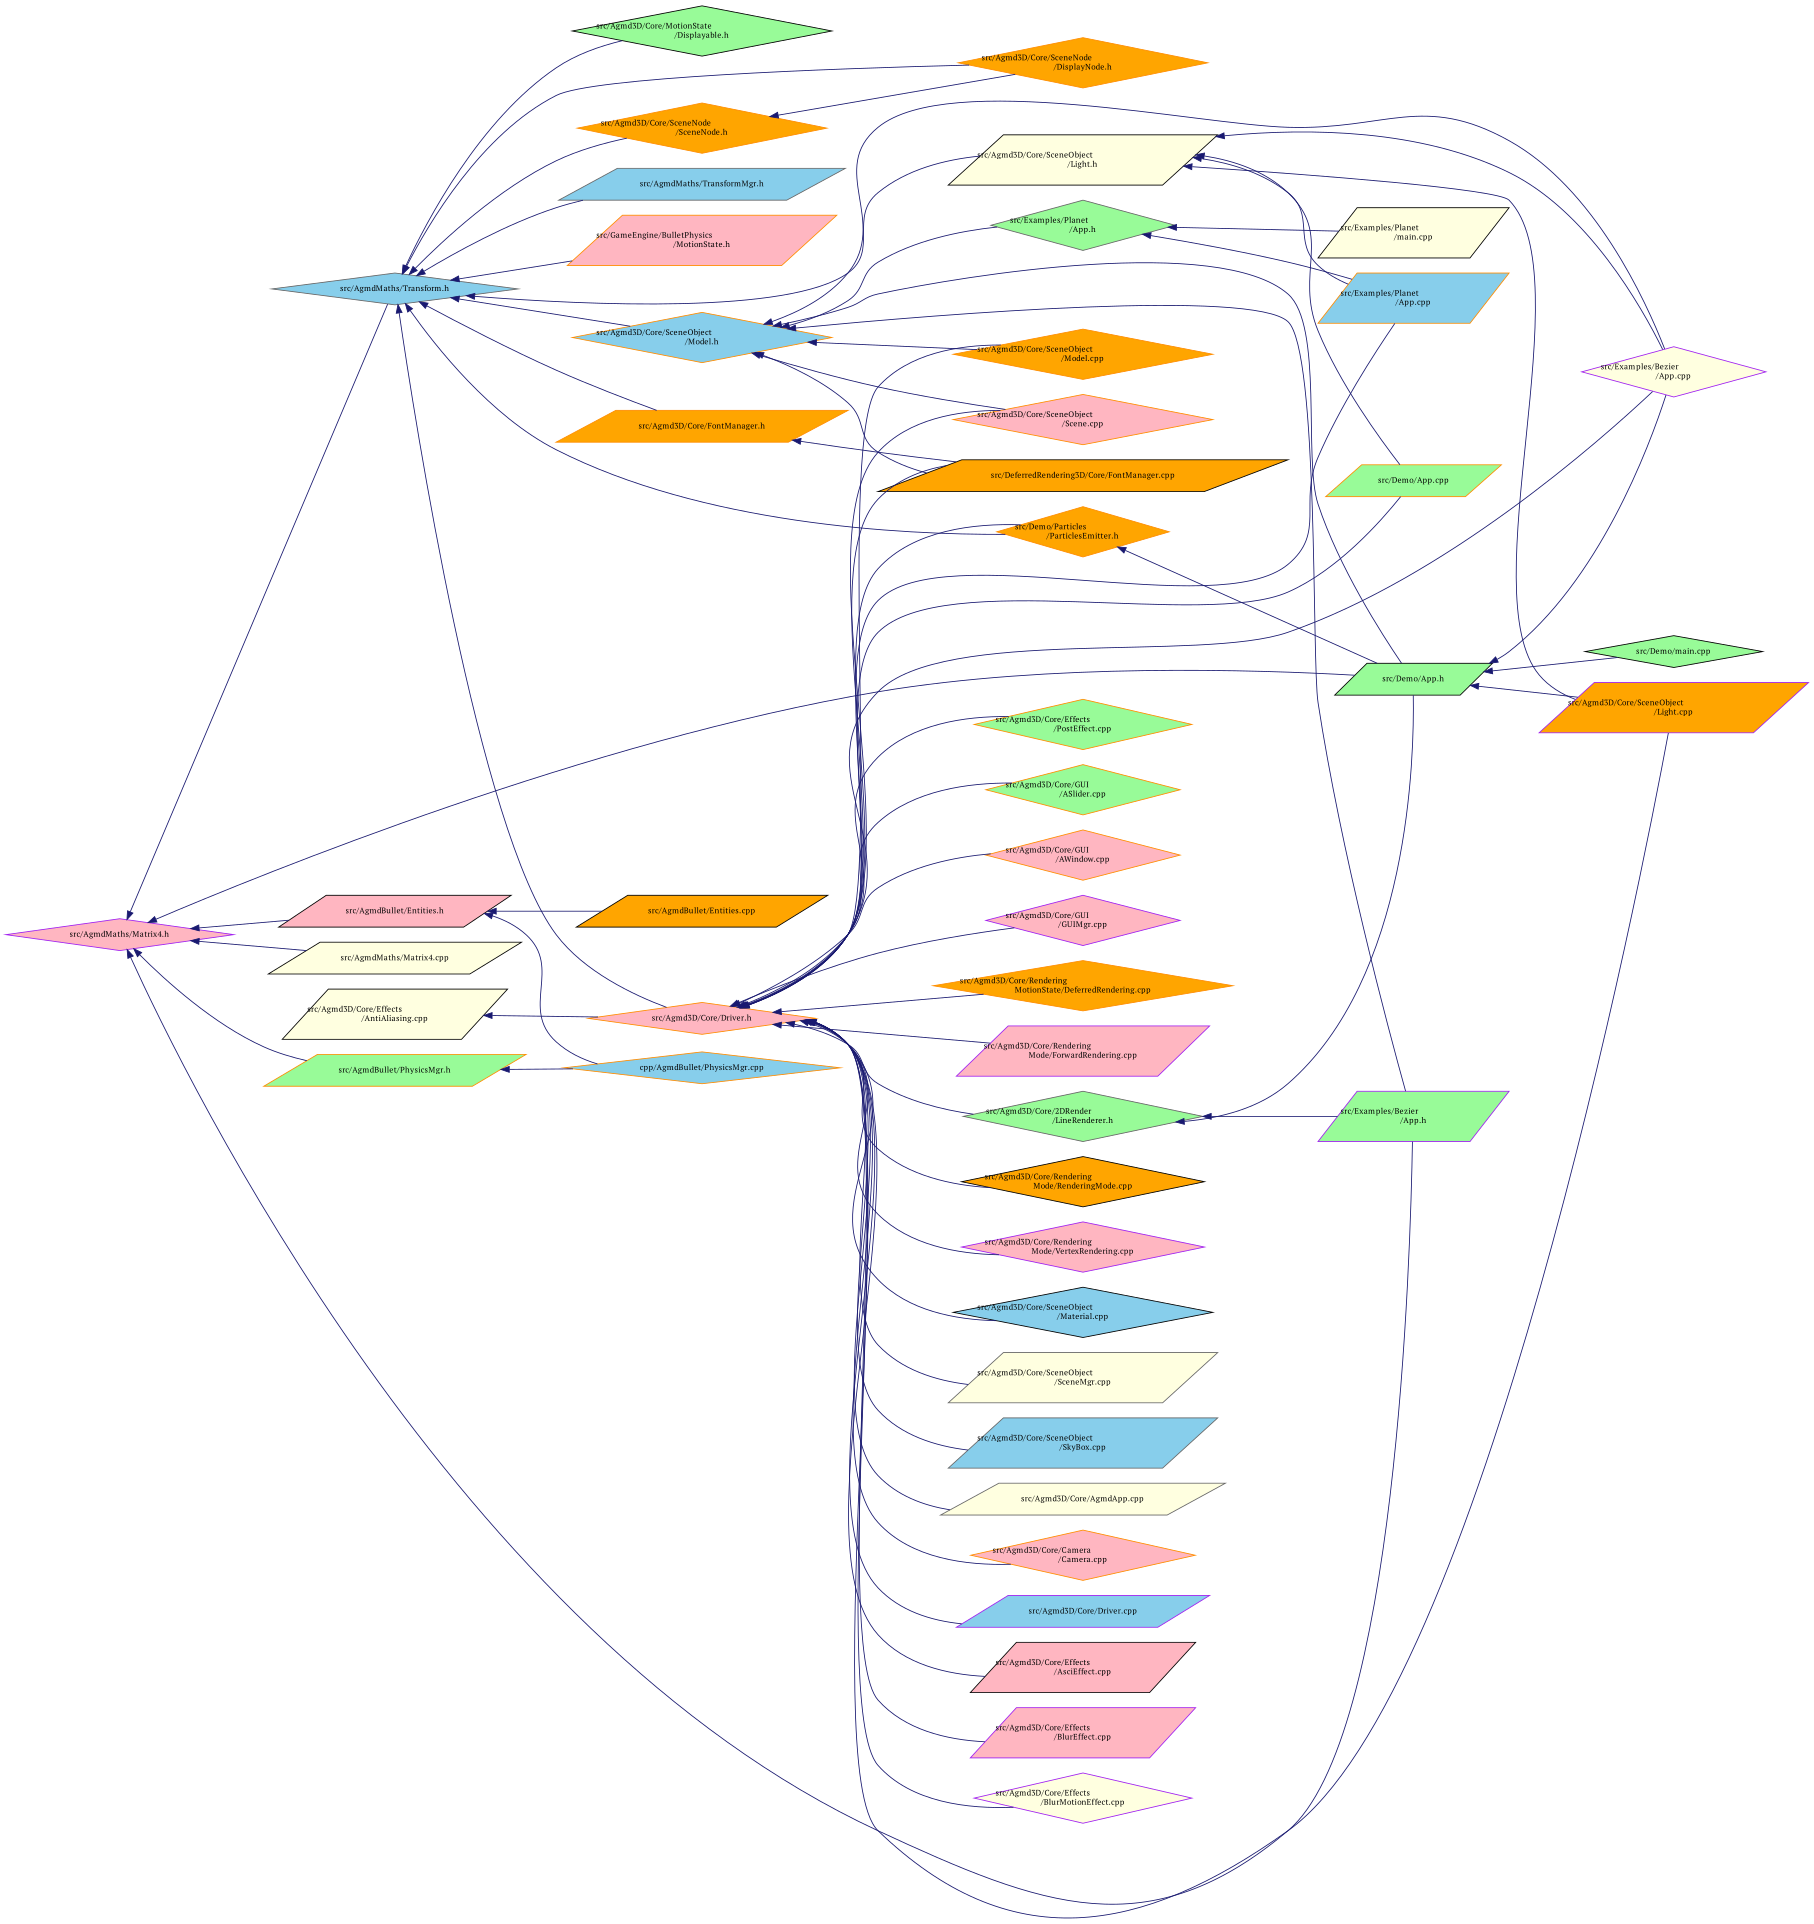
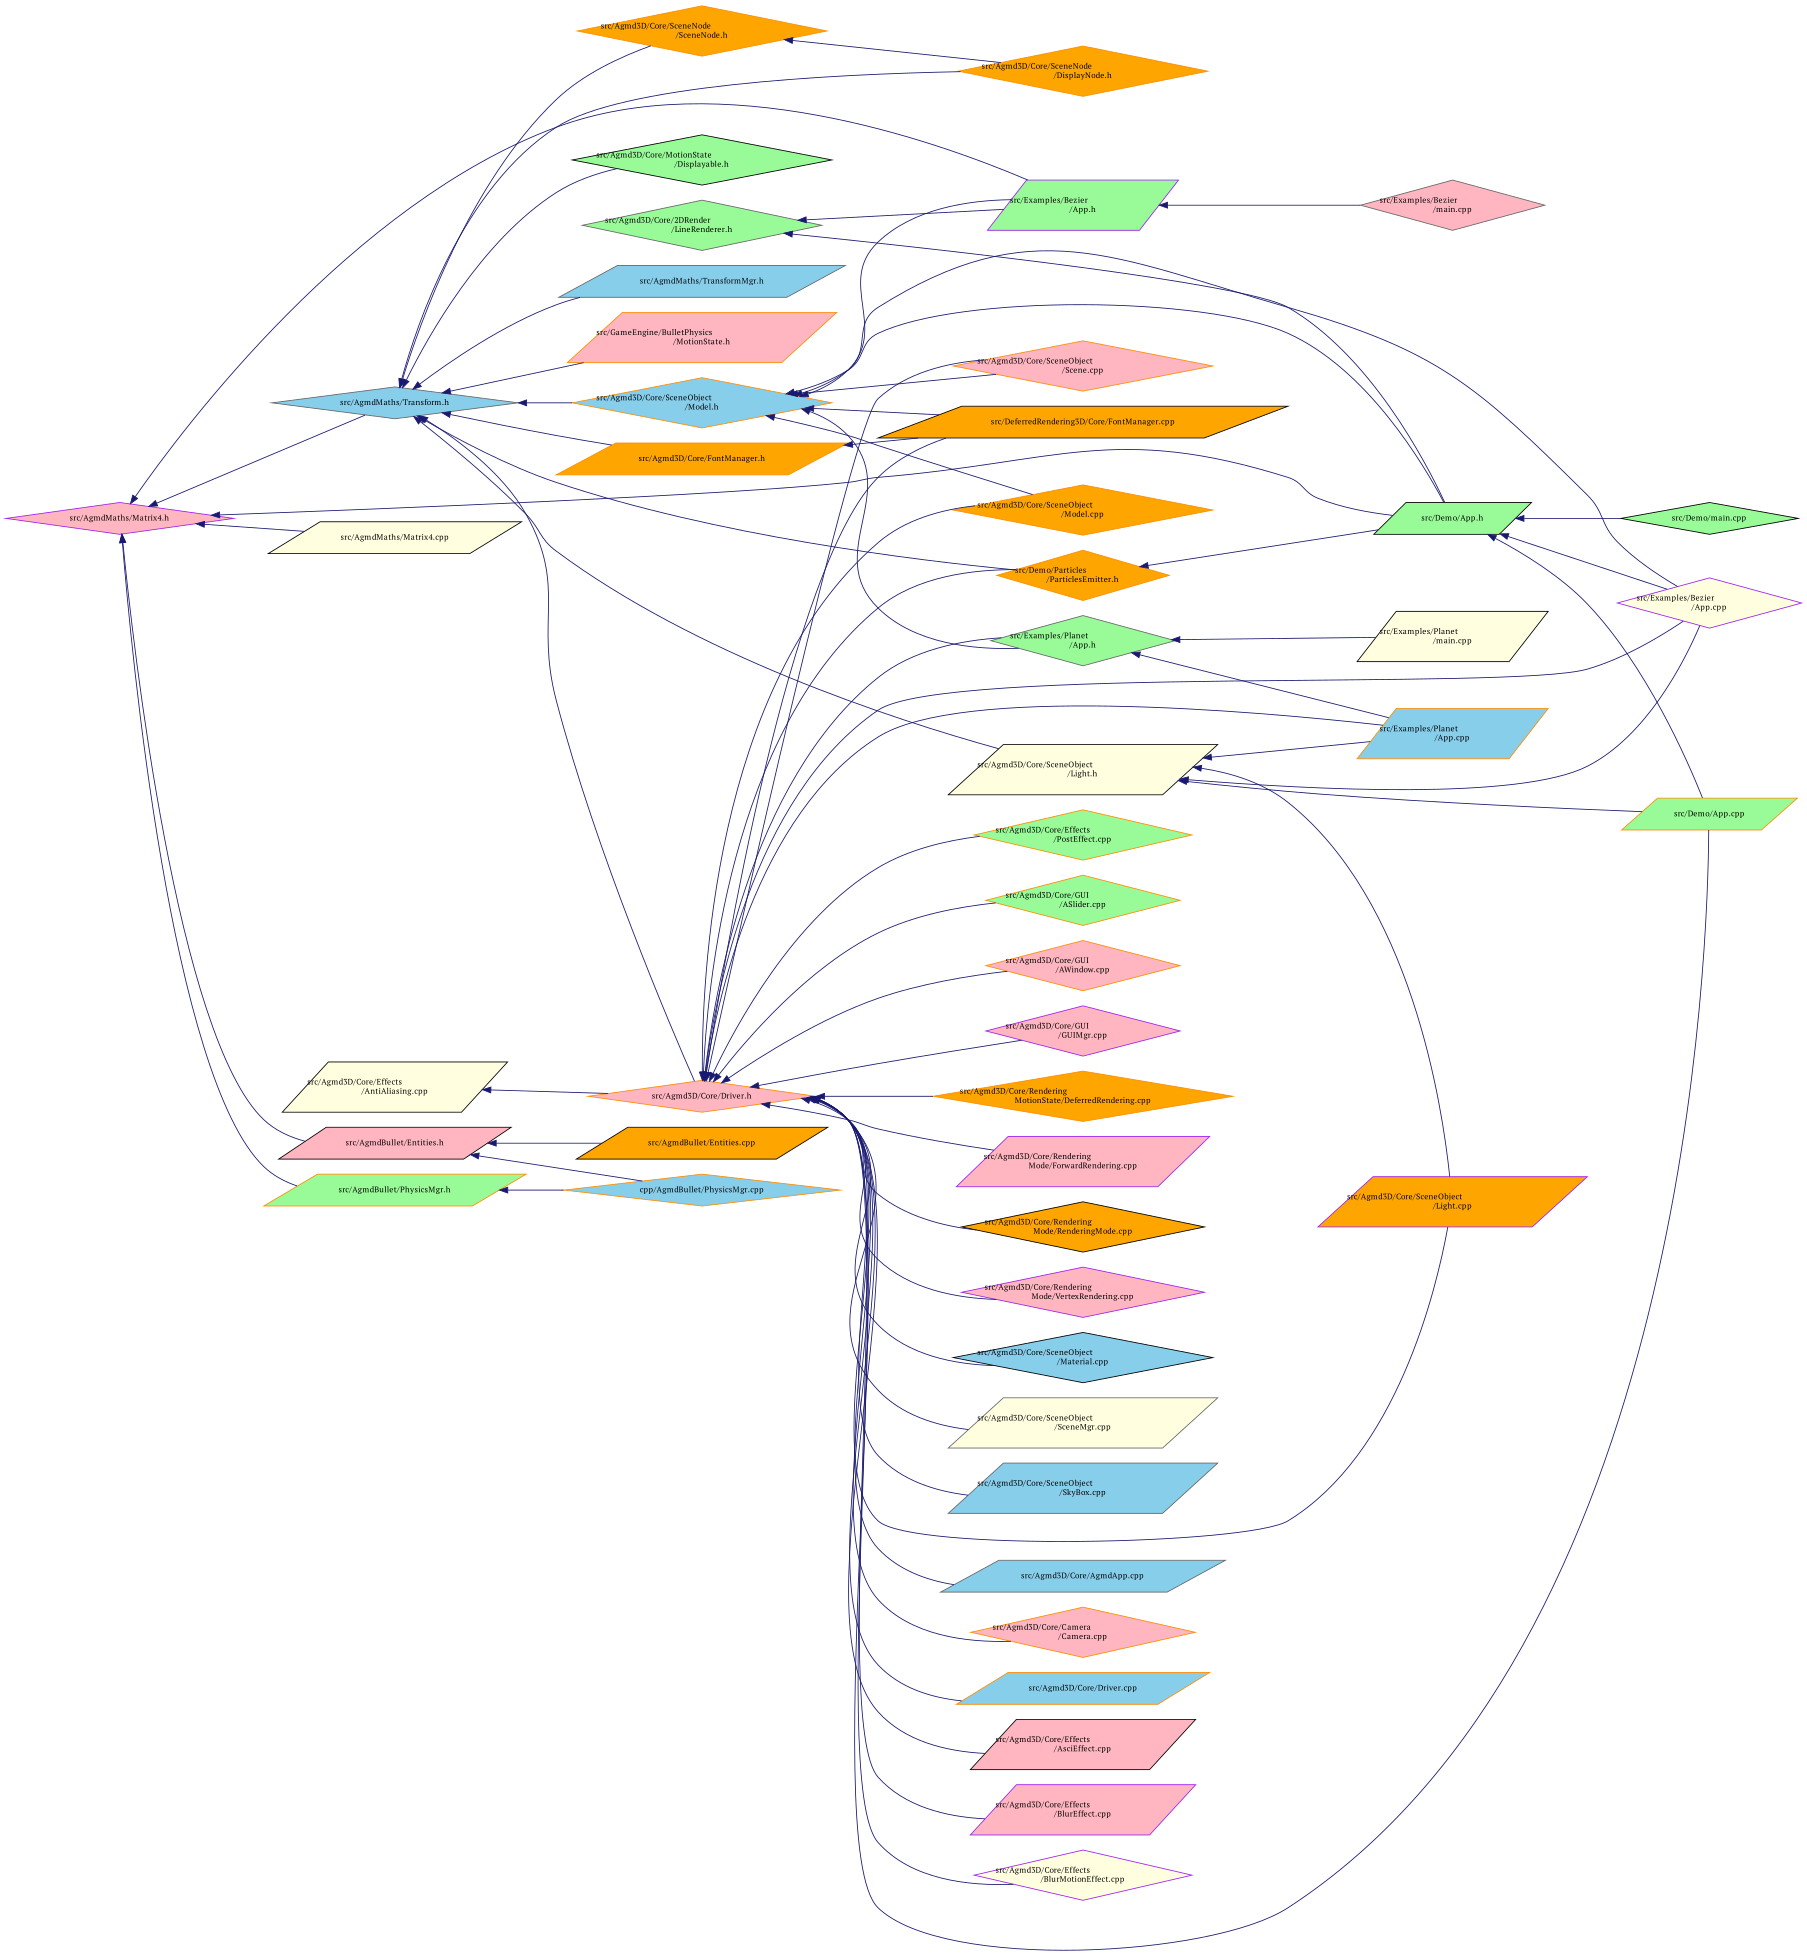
node "src/Examples/Bezier /main.cpp": added
edge "src/Agmd3D/Core/SceneObject /Light.cpp" -> "src/Demo/App.h": now "src/Demo/App.cpp" -> "src/Demo/App.h"
edge "src/Agmd3D/Core/2DRender /LineRenderer.h" -> "src/Agmd3D/Core/Driver.h": now "src/Examples/Planet /App.h" -> "src/Agmd3D/Core/Driver.h"
node "src/Agmd3D/Core/AgmdApp.cpp": fillcolor lightyellow -> skyblue
node "src/Agmd3D/Core/Driver.cpp": color purple -> darkorange
